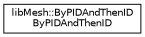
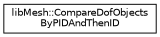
node "libMesh::ByPIDAndThenID ByPIDAndThenID": label "libMesh::ByPIDAndThenID ByPIDAndThenID" -> "libMesh::CompareDofObjects ByPIDAndThenID"
